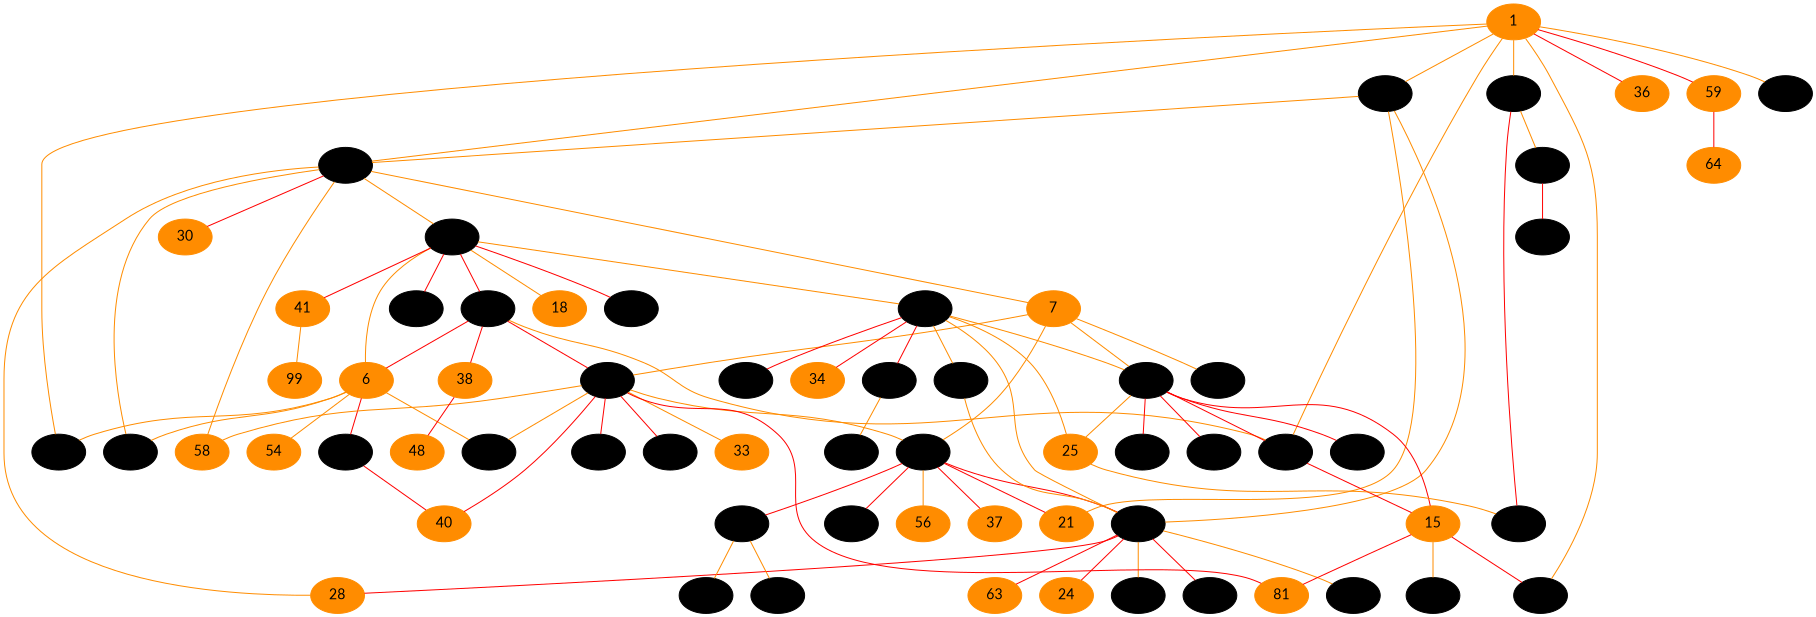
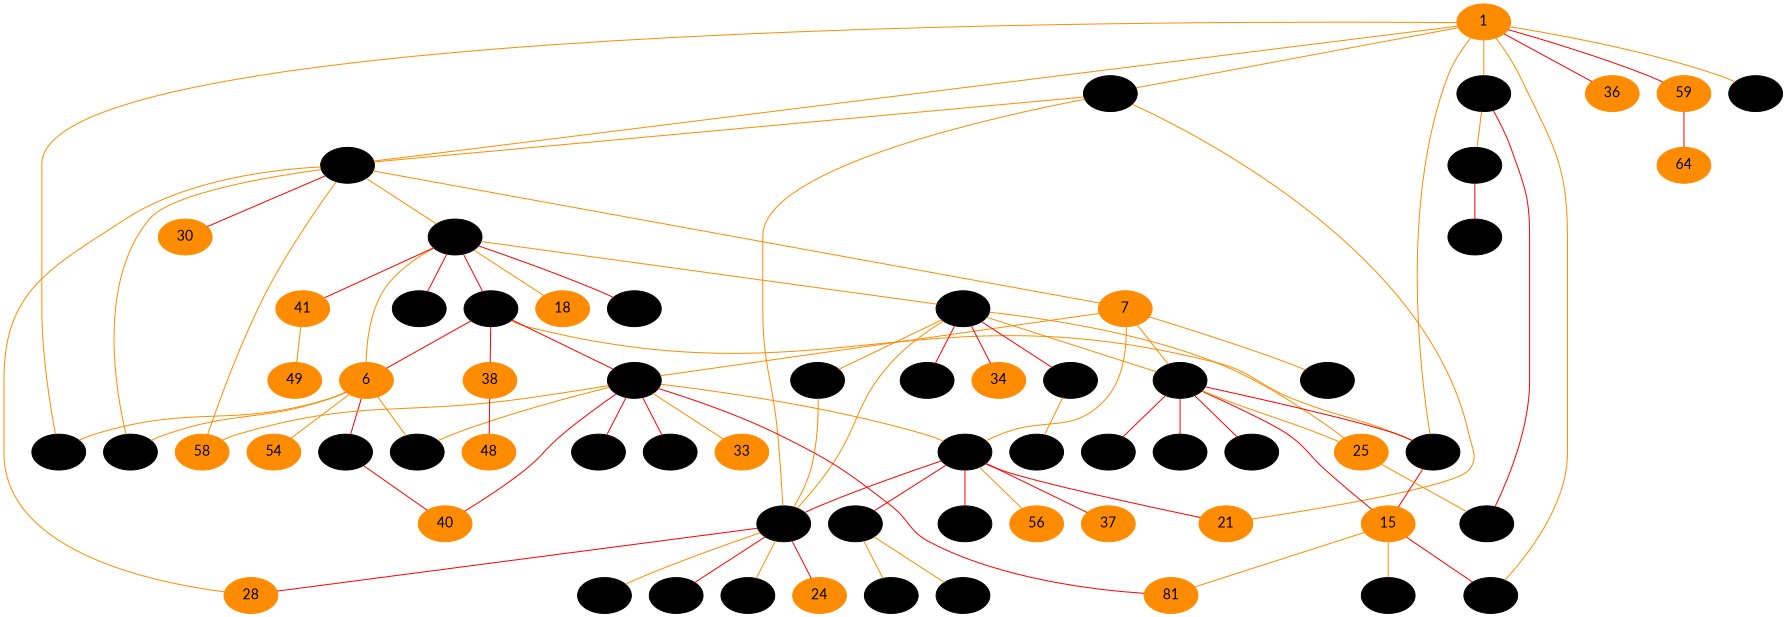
node "99": label "99" -> "49"
edge "15" -- "81": color red -> darkorange
node "63": removed
